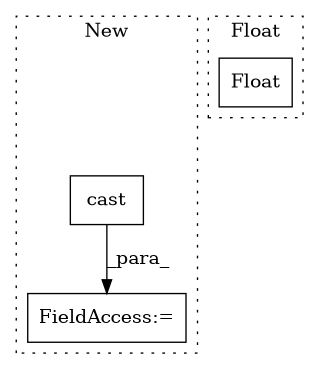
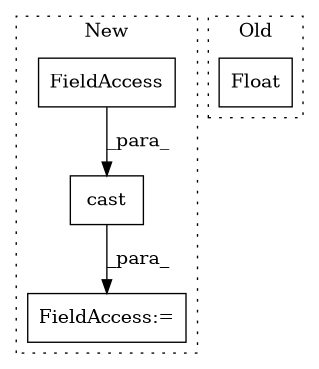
cluster "Float": label "Float" -> "Old"
node "FieldAccess": added
